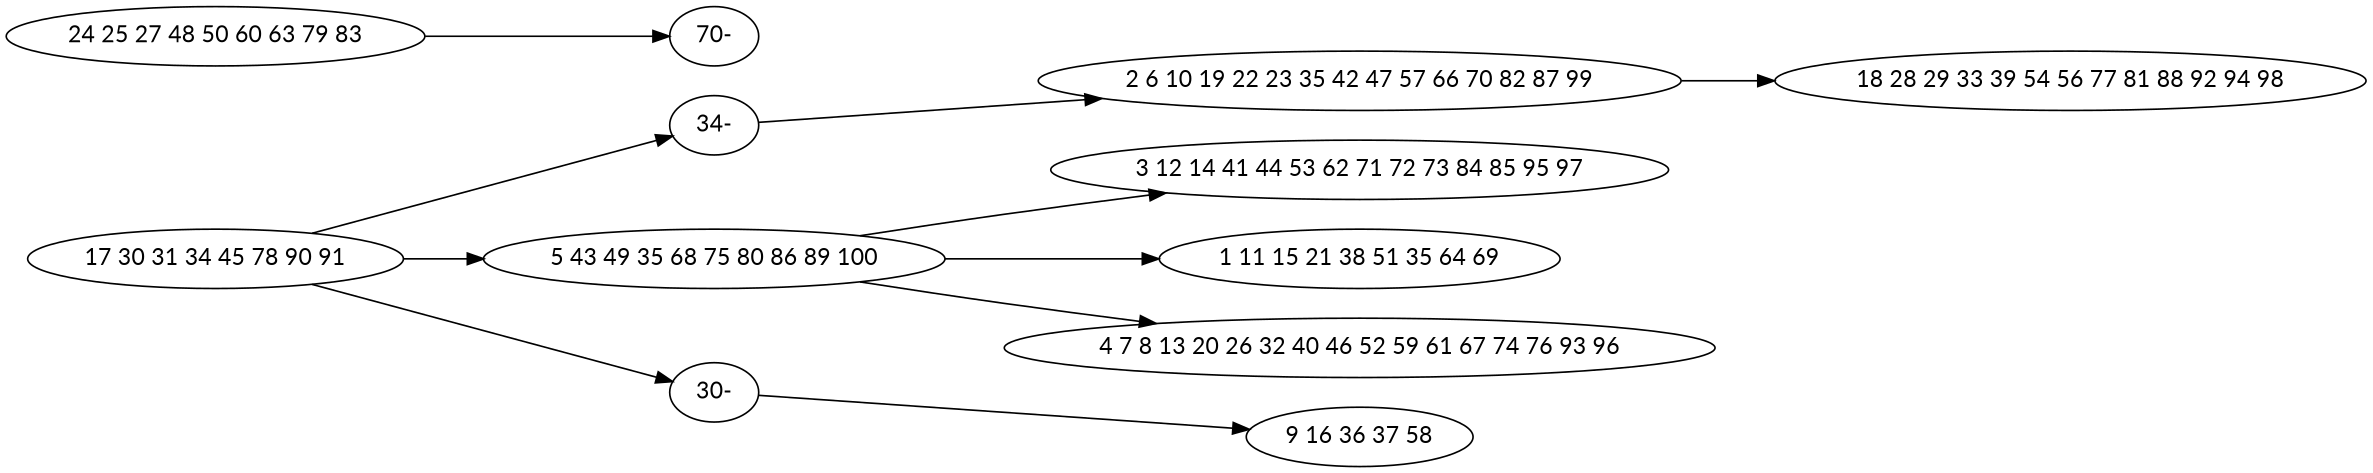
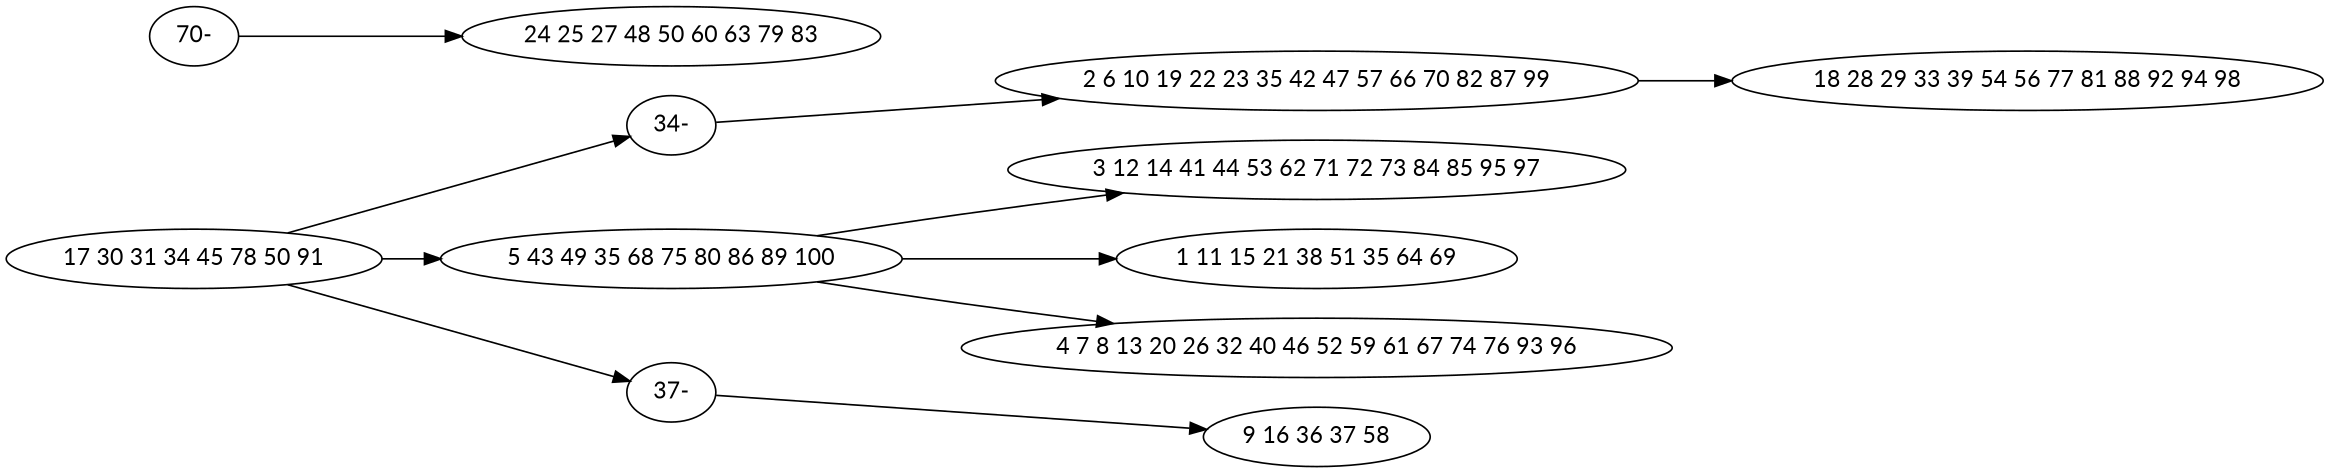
edge "24 25 27 48 50 60 63 79 83" -> "70-": reversed
node "17 30 31 34 45 78 90 91": label "17 30 31 34 45 78 90 91" -> "17 30 31 34 45 78 50 91"
node "30-": label "30-" -> "37-"
